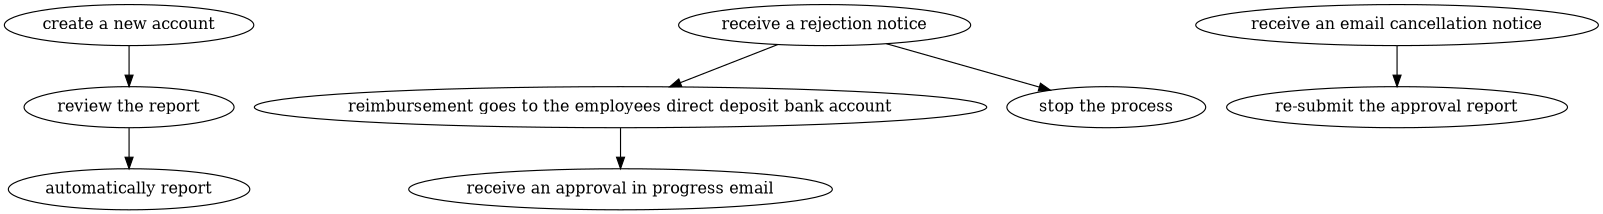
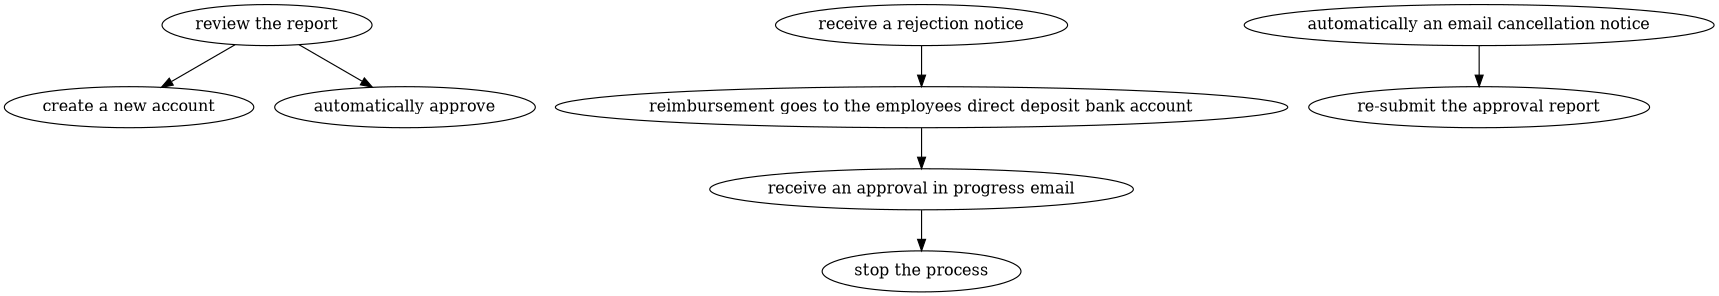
node "receive an email cancellation notice": label "receive an email cancellation notice" -> "automatically an email cancellation notice"
edge "create a new account" -> "review the report": reversed
edge "receive a rejection notice" -> "stop the process": now "receive an approval in progress email" -> "stop the process"
node "automatically report": label "automatically report" -> "automatically approve"
